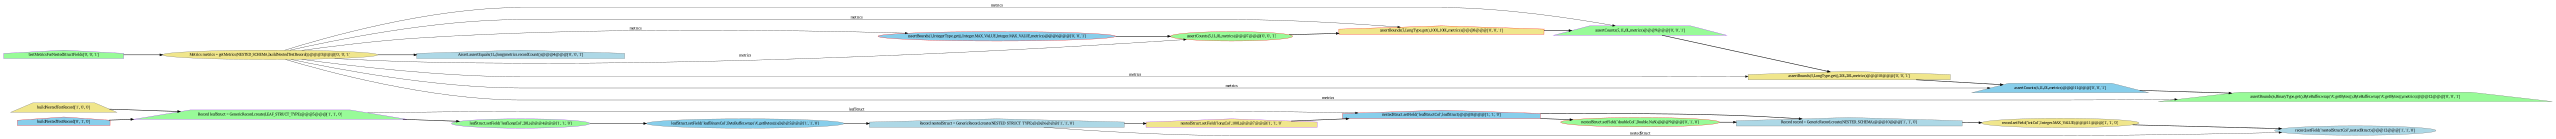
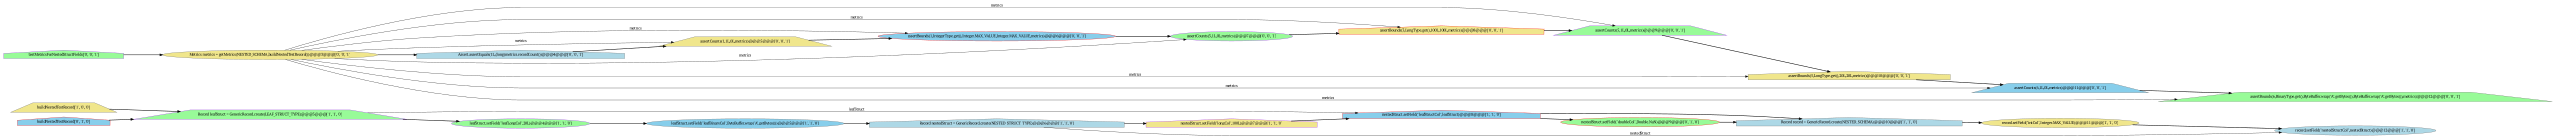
node "assertCounts(3,1L,0L,metrics)@@@7@@@['0', '0', '1']": color red -> purple
node "assertCounts(1,1L,0L,metrics)@@@5@@@['0', '0', '1']": added
